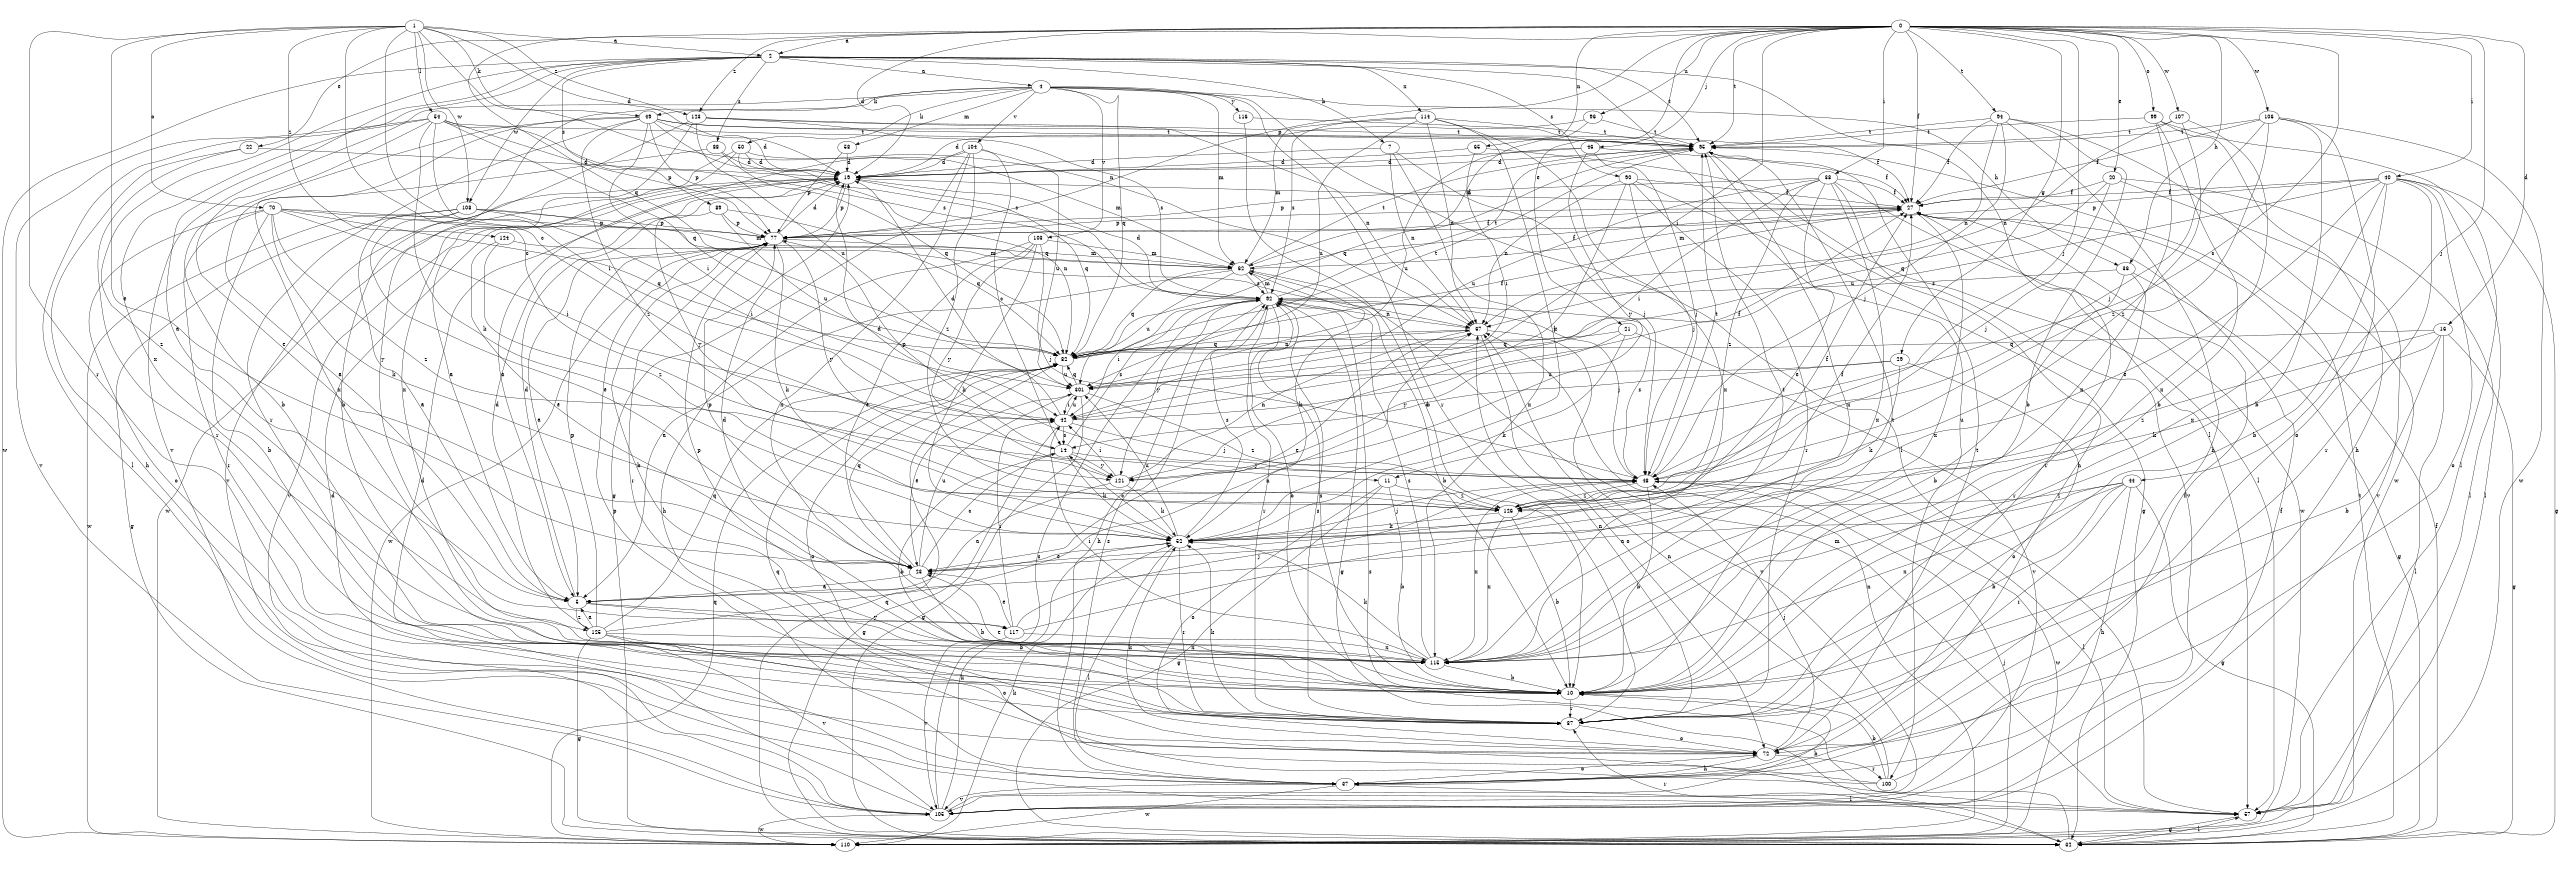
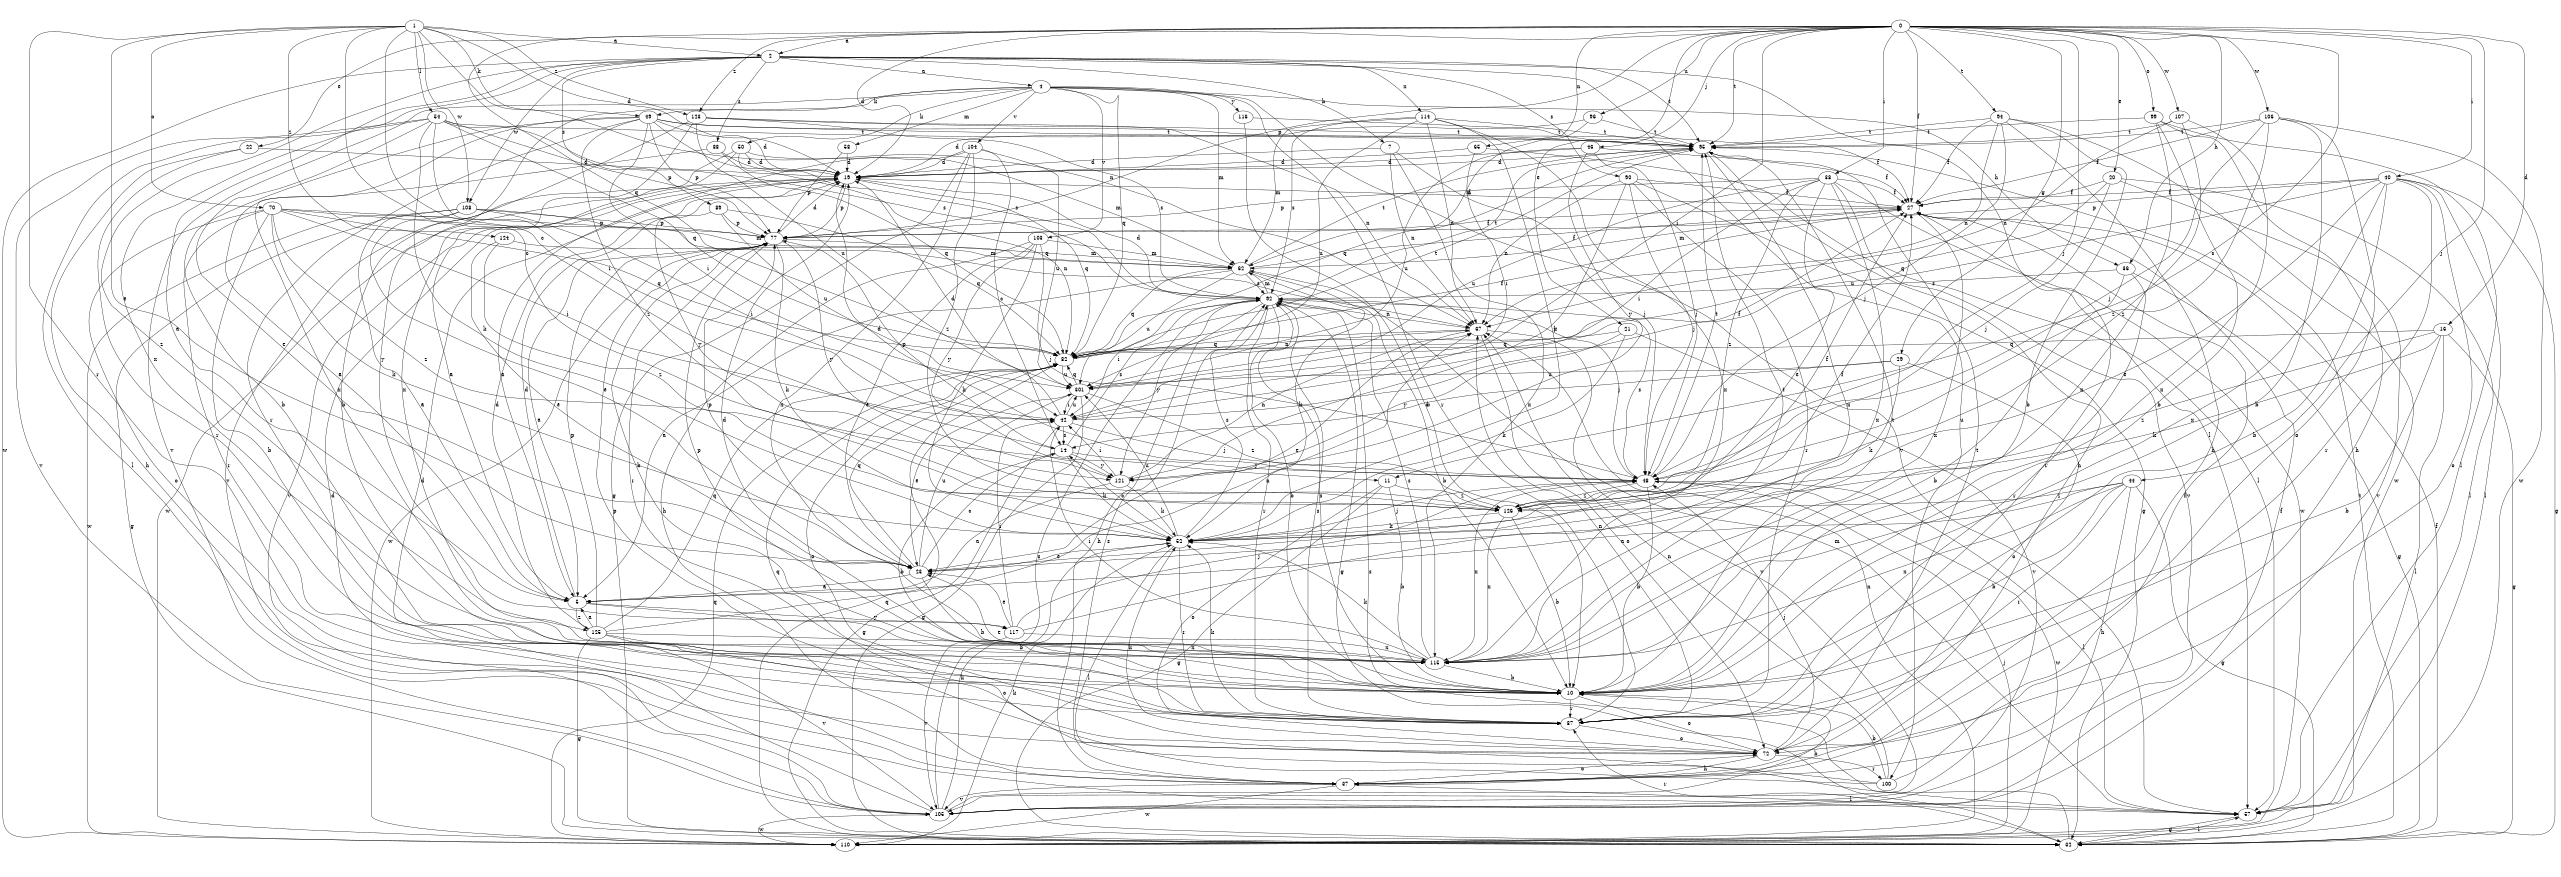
edge "27" -> "77": removed, label "p"
edge "4" -> "57": label "l" -> "v"
edge "10" -> "72": added, label "o"
